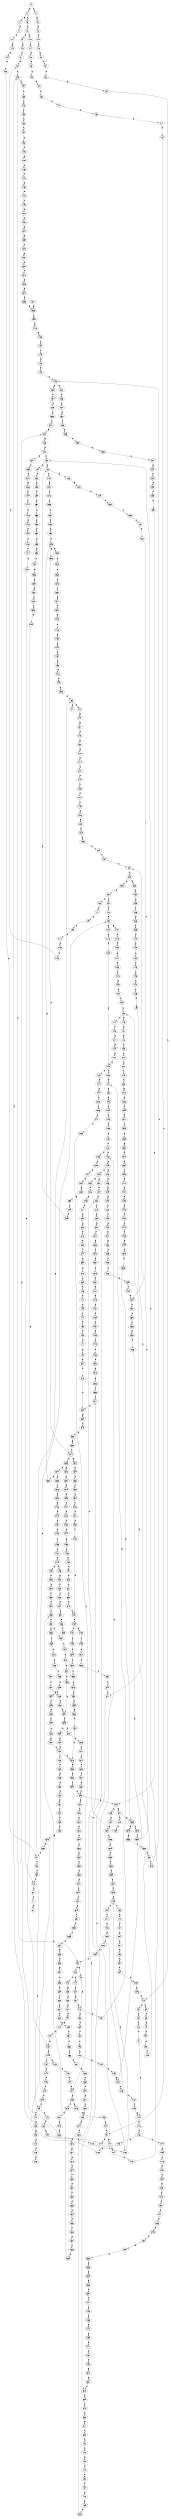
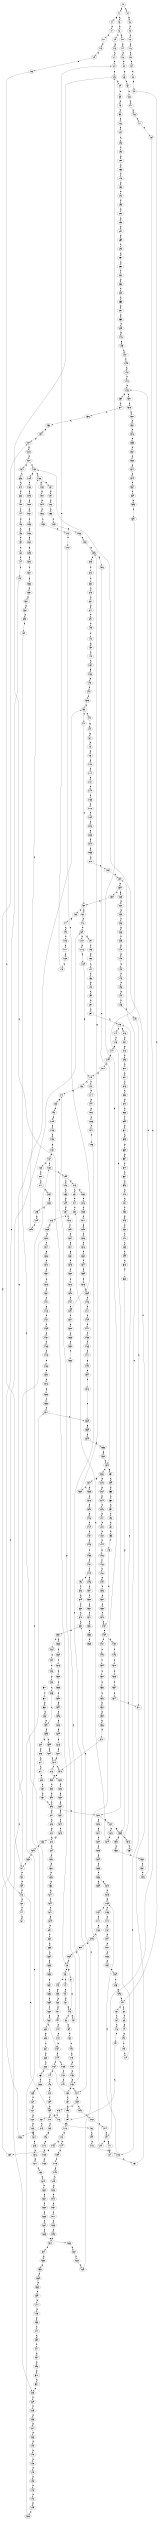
edge "S355" -> "S385": now "S355" -> "S371"
edge "S41" -> "S50": added, label "G"
edge "S639" -> "S642": now "S636" -> "S642"
